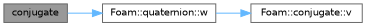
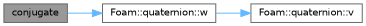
node "Foam::conjugate::v": label "Foam::conjugate::v" -> "Foam::quaternion::v"
